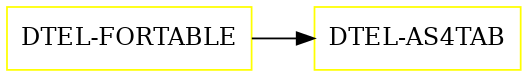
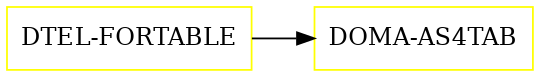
node "DTEL-AS4TAB": label "DTEL-AS4TAB" -> "DOMA-AS4TAB"
